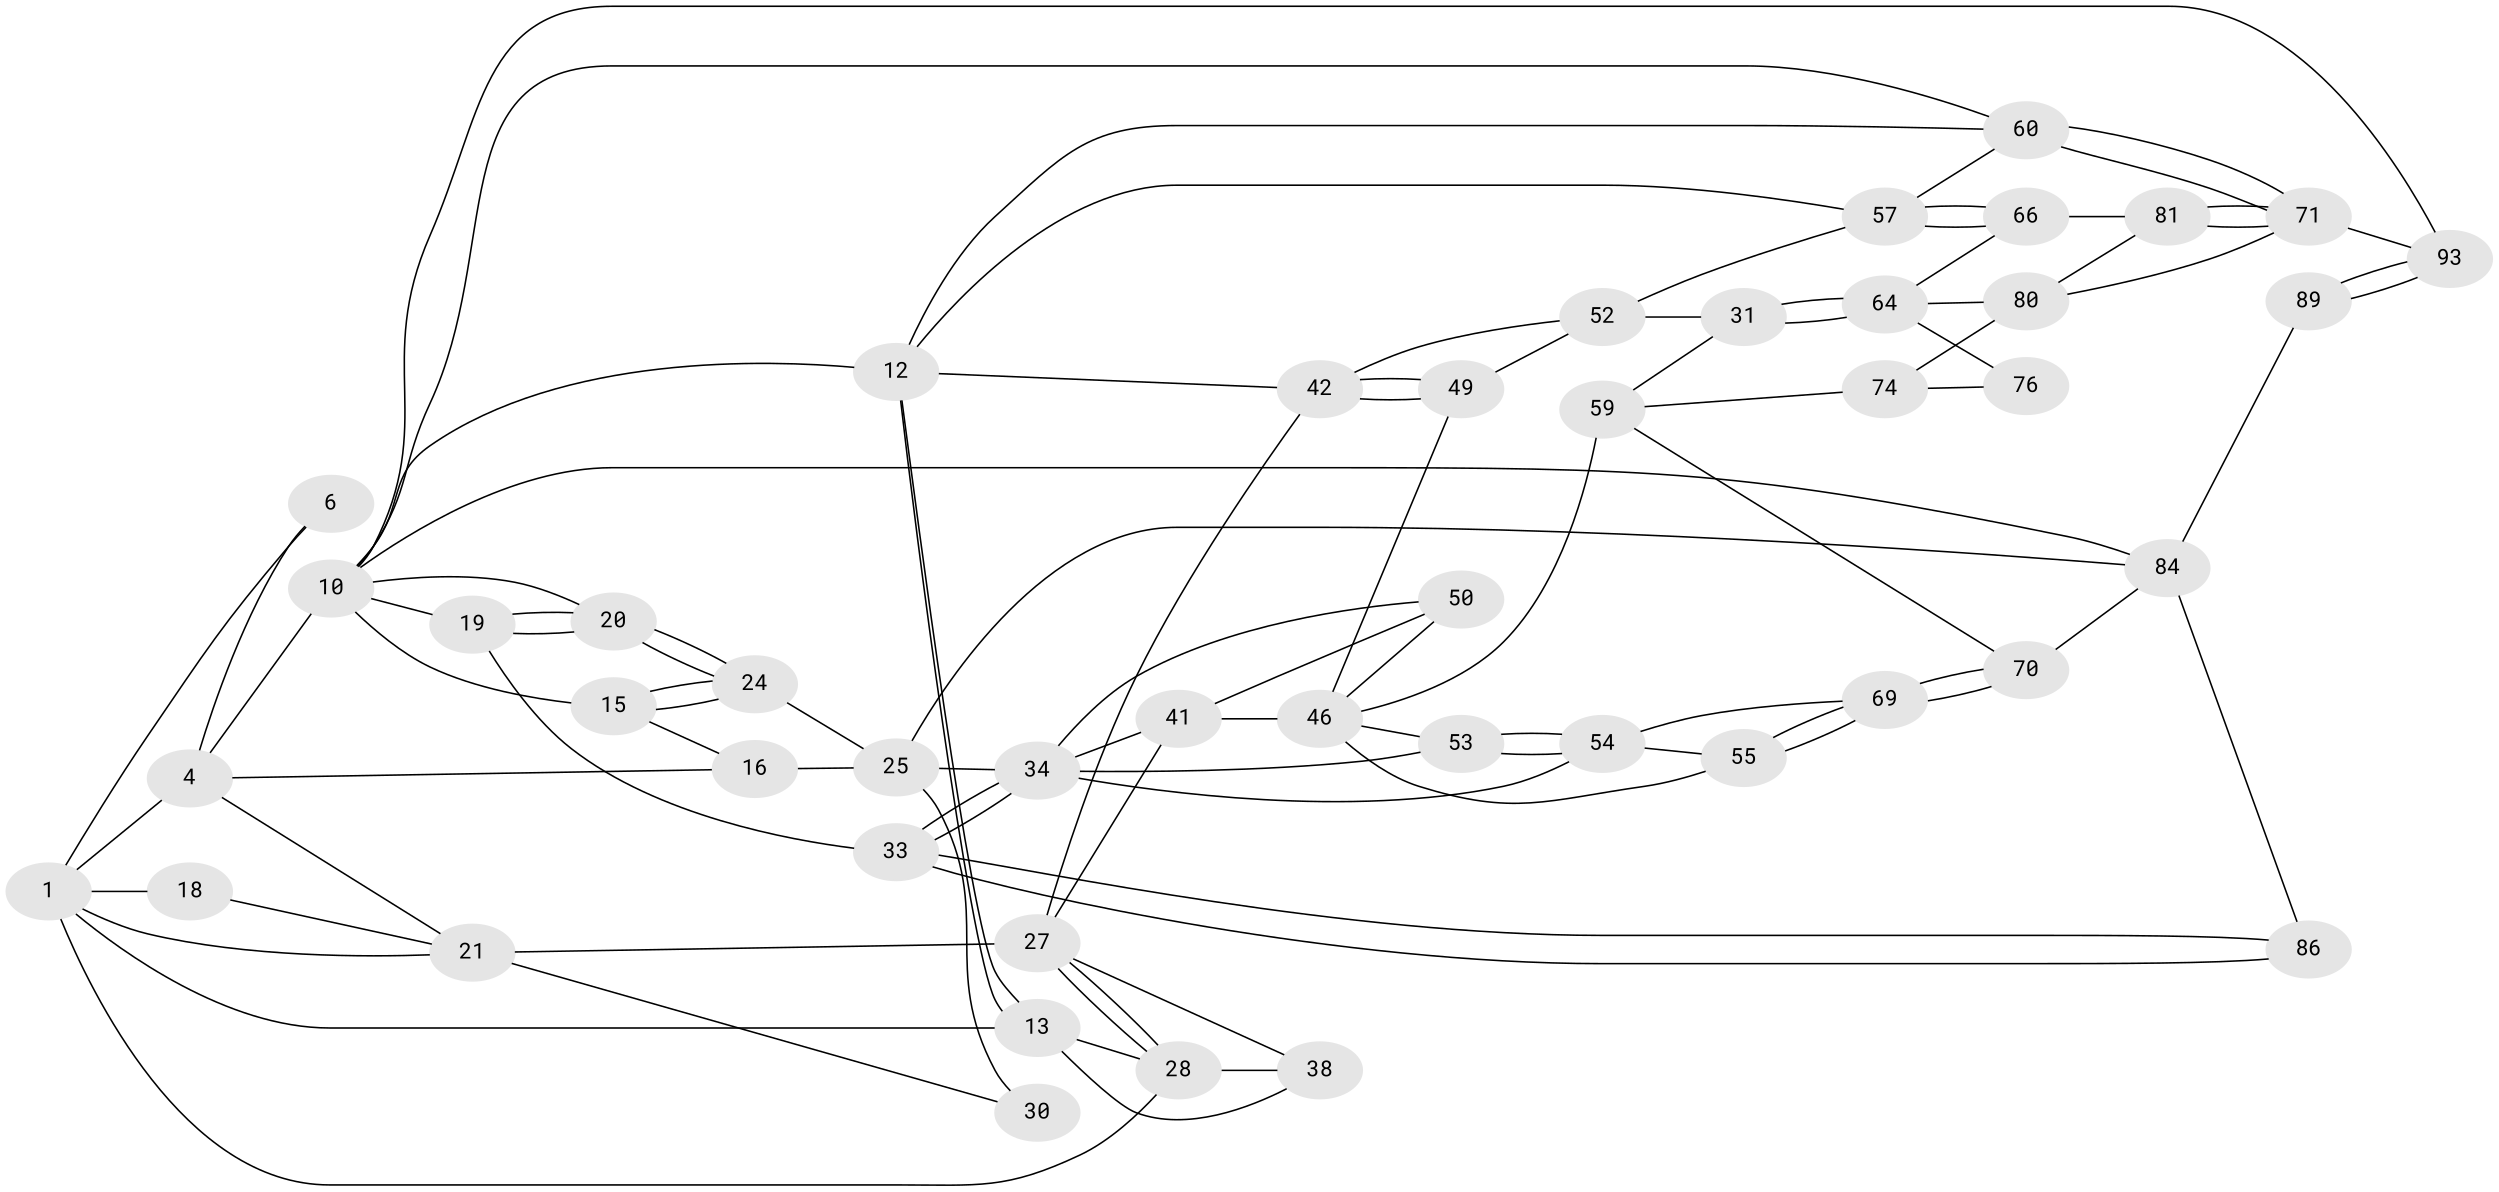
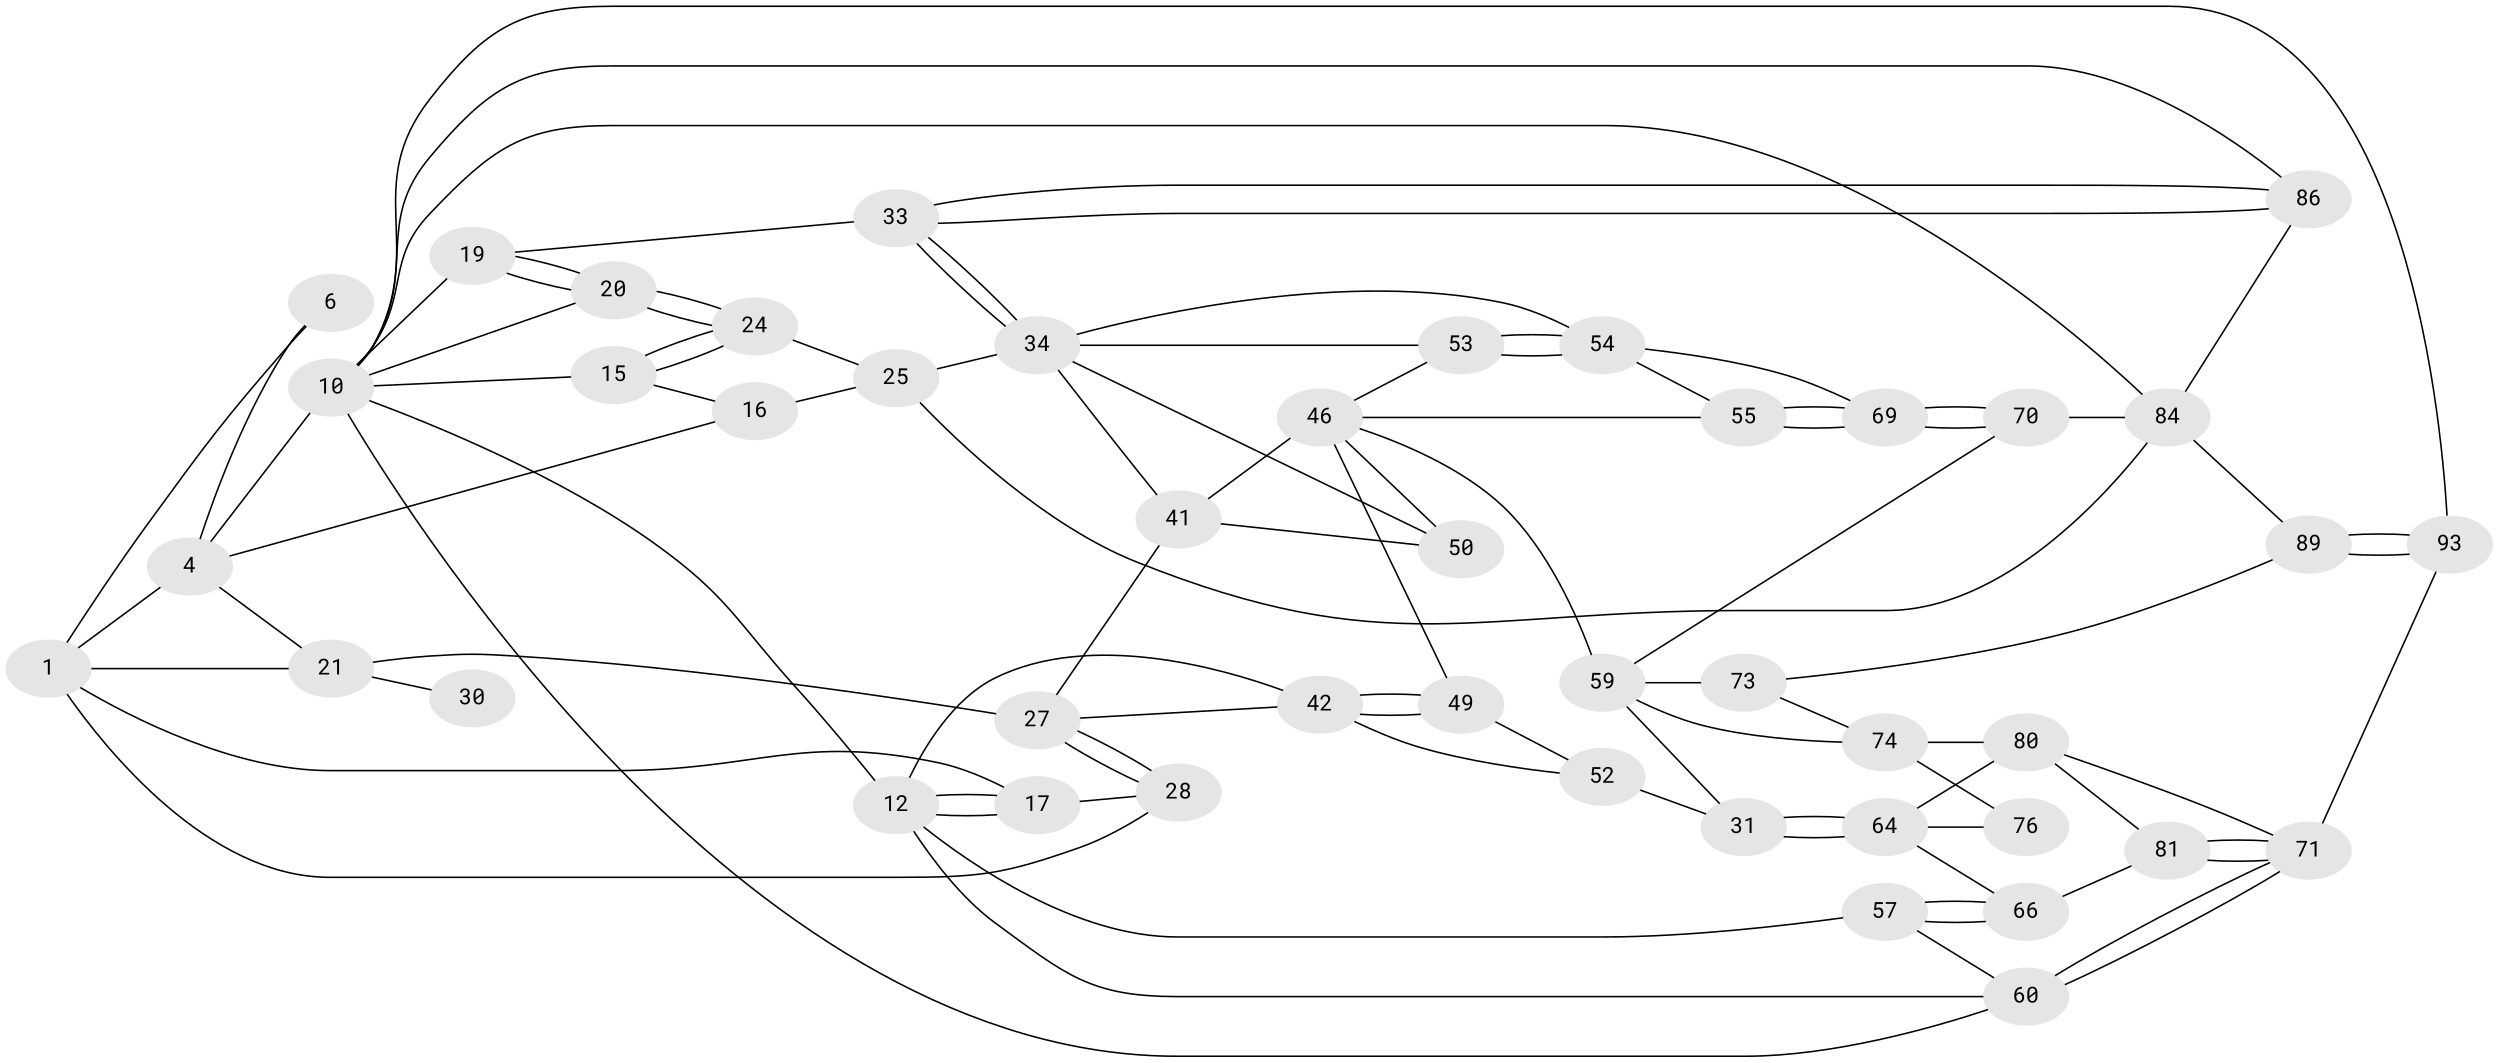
edge "86" -- "10": added
edge "57" -- "52": removed
node "73": added
node "18": removed
edge "25" -- "30": removed
node "13": label "13" -> "17"
node "38": removed
